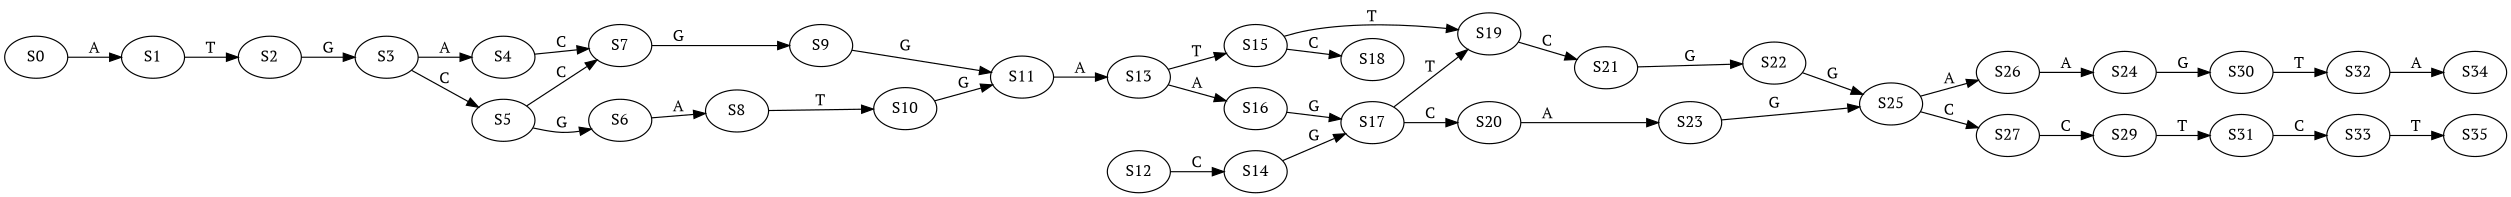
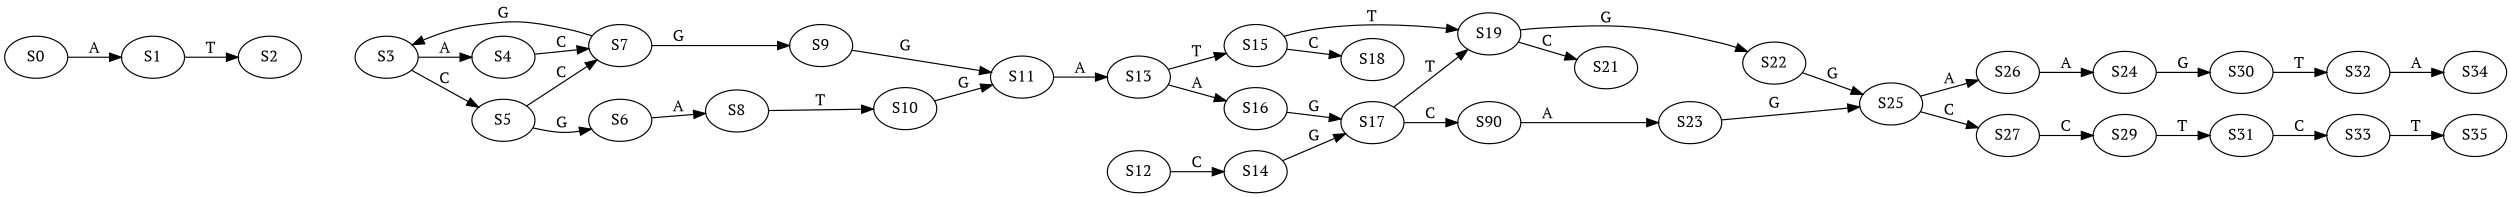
edge "S2" -> "S3": now "S7" -> "S3"
edge "S21" -> "S22": now "S19" -> "S22"
node "S20": label "S20" -> "S90"
